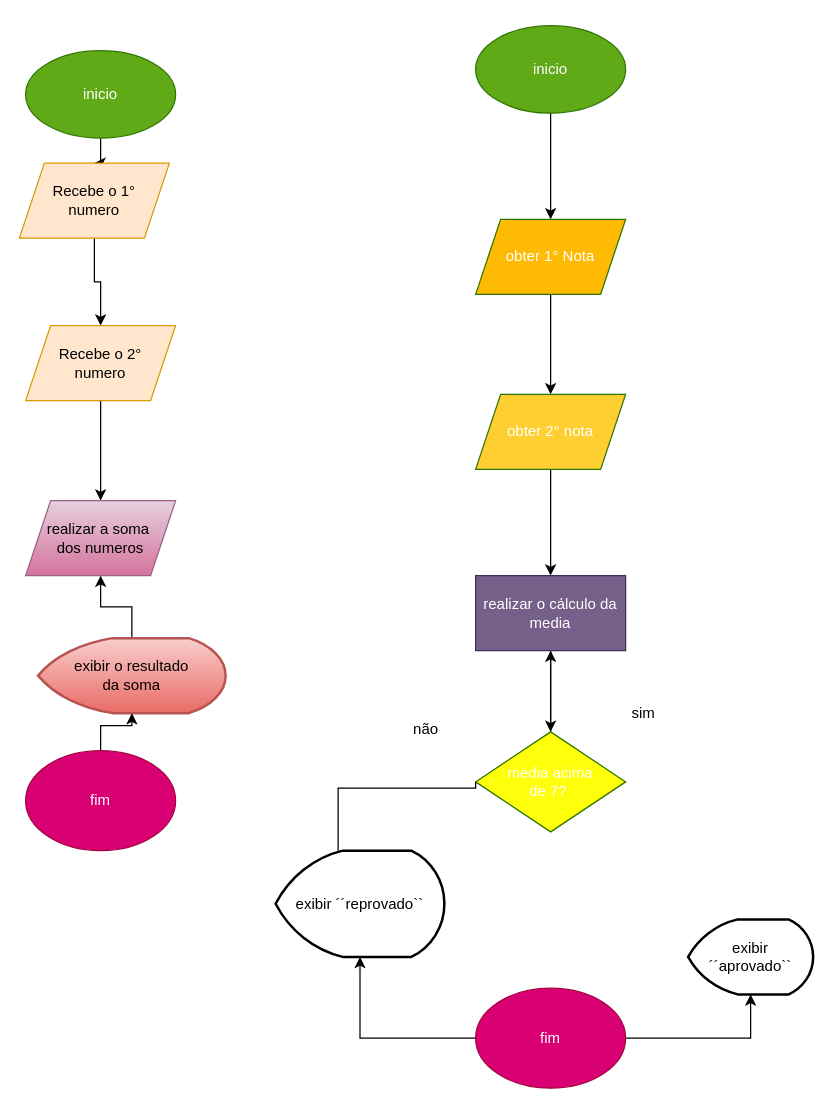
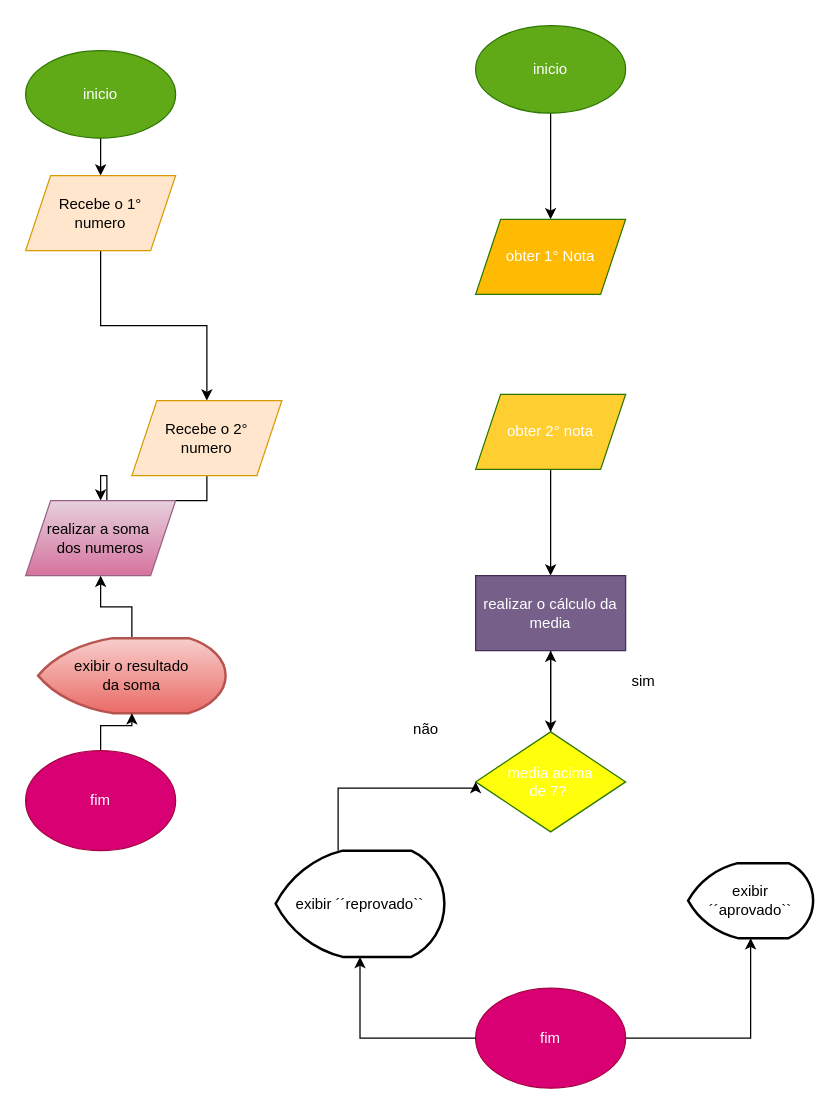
node "Recebe o 1° numero": moved (94, 201) -> (101, 213)
edge "obter 1° Nota" -> "obter 2° nota": removed
node "Recebe o 2° numero": moved (101, 363) -> (207, 438)
node "sim": moved (643, 713) -> (643, 682)
edge "media acima de 7?" -- "exibir ´´reprovado``": arrowhead none -> classic
node "exibir ´´aprovado``": moved (751, 957) -> (751, 901)
